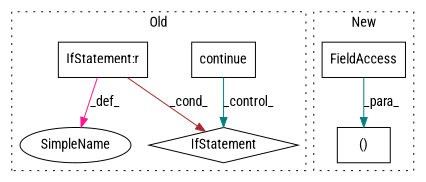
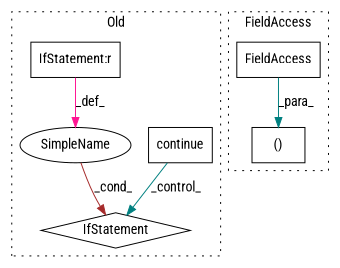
cluster "New": label "New" -> "FieldAccess"
edge "IfStatement:r" -> "IfStatement": now "SimpleName" -> "IfStatement"
